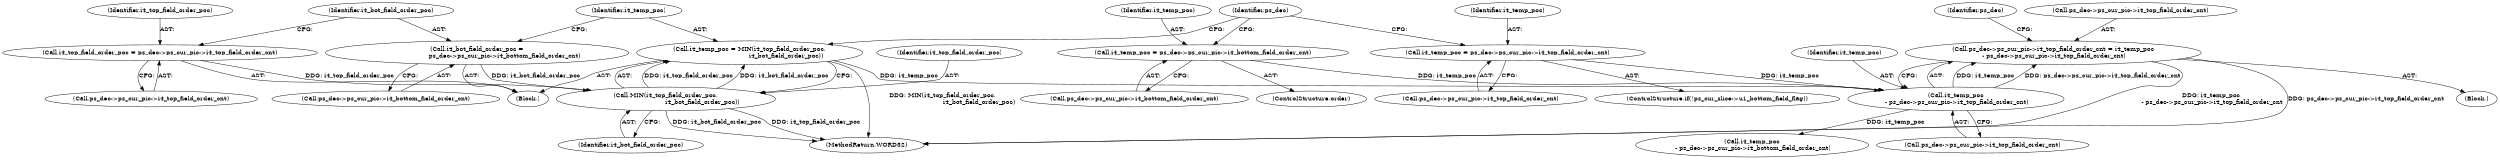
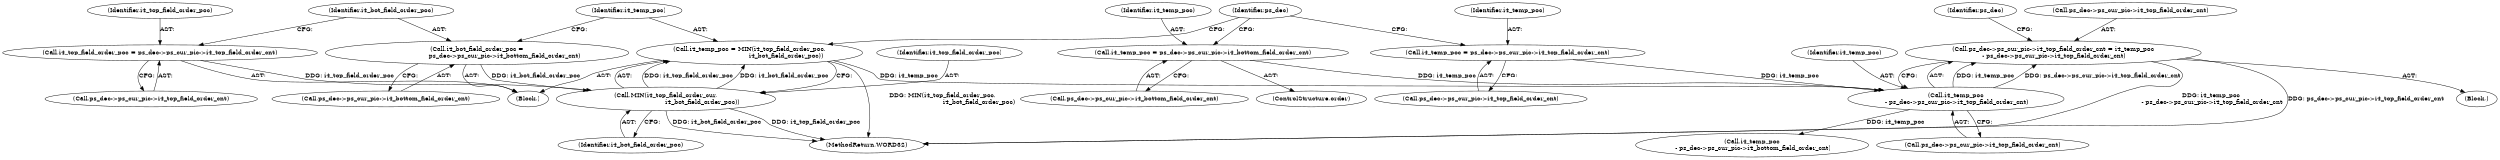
node "(Call,MIN(i4_top_field_order_poc, i4_bot_field_order_poc))": label "(Call,MIN(i4_top_field_order_poc, i4_bot_field_order_poc))" -> "(Call,MIN(i4_top_field_order_cur, i4_bot_field_order_poc))"
node "(ControlStructure,if(!ps_cur_slice->u1_bottom_field_flag))": removed
